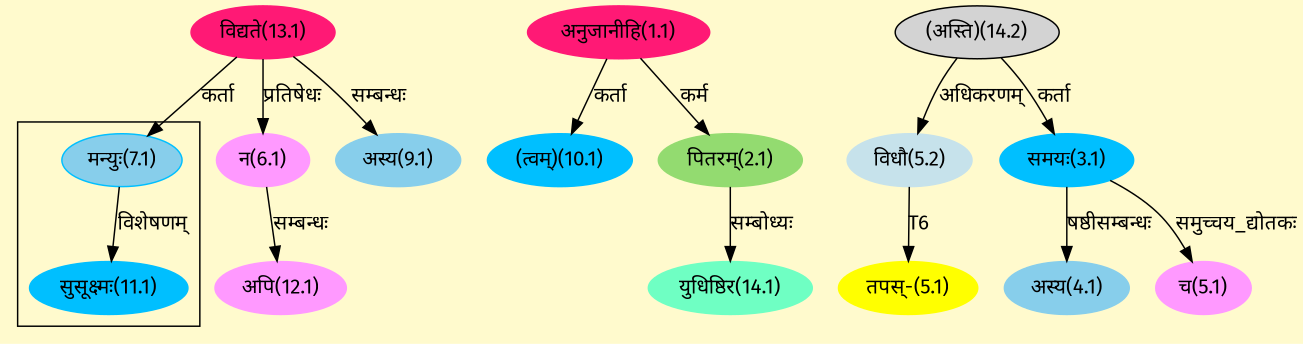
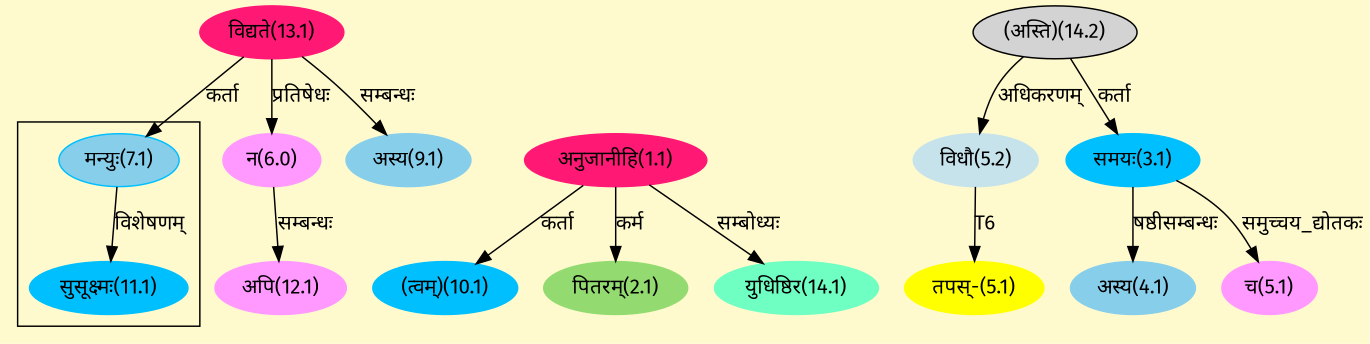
node "न(6.1)": label "न(6.1)" -> "न(6.0)"
edge "पितरम्(2.1)" -> "युधिष्ठिर(14.1)": now "अनुजानीहि(1.1)" -> "युधिष्ठिर(14.1)"
